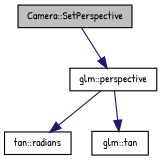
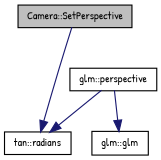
edge "Camera::SetPerspective" -> "glm::perspective": now "Camera::SetPerspective" -> "tan::radians"
node "glm::tan": label "glm::tan" -> "glm::glm"
